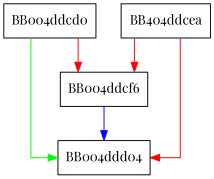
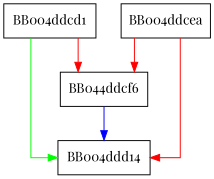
node "BB004ddcd0": label "BB004ddcd0" -> "BB004ddcd1"
node "BB404ddcea": label "BB404ddcea" -> "BB004ddcea"
node "BB004ddcf6": label "BB004ddcf6" -> "BB044ddcf6"
node "BB004ddd04": label "BB004ddd04" -> "BB004ddd14"
